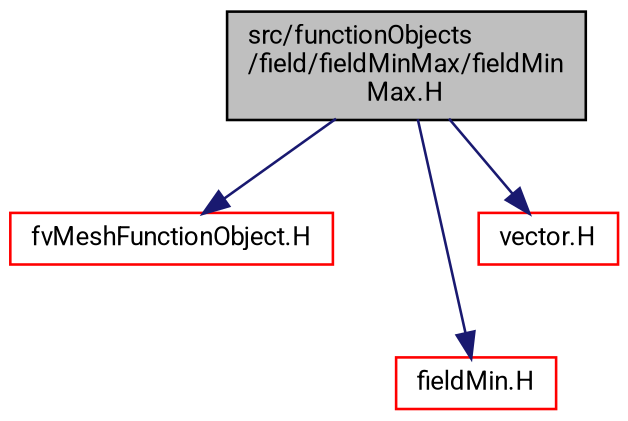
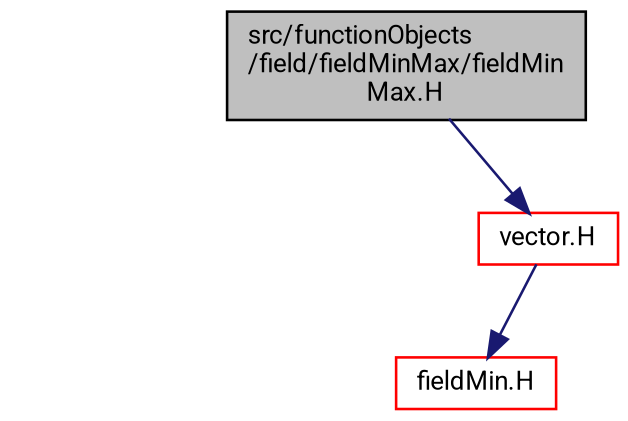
edge "src/functionObjects /field/fieldMinMax/fieldMin Max.H" -> "fieldMin.H": now "vector.H" -> "fieldMin.H"
node "fvMeshFunctionObject.H": removed
